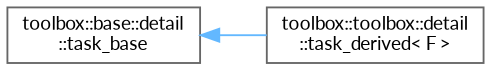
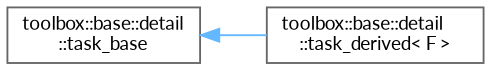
node "toolbox::toolbox::detail ::task_derived< F >": label "toolbox::toolbox::detail ::task_derived< F >" -> "toolbox::base::detail ::task_derived< F >"
